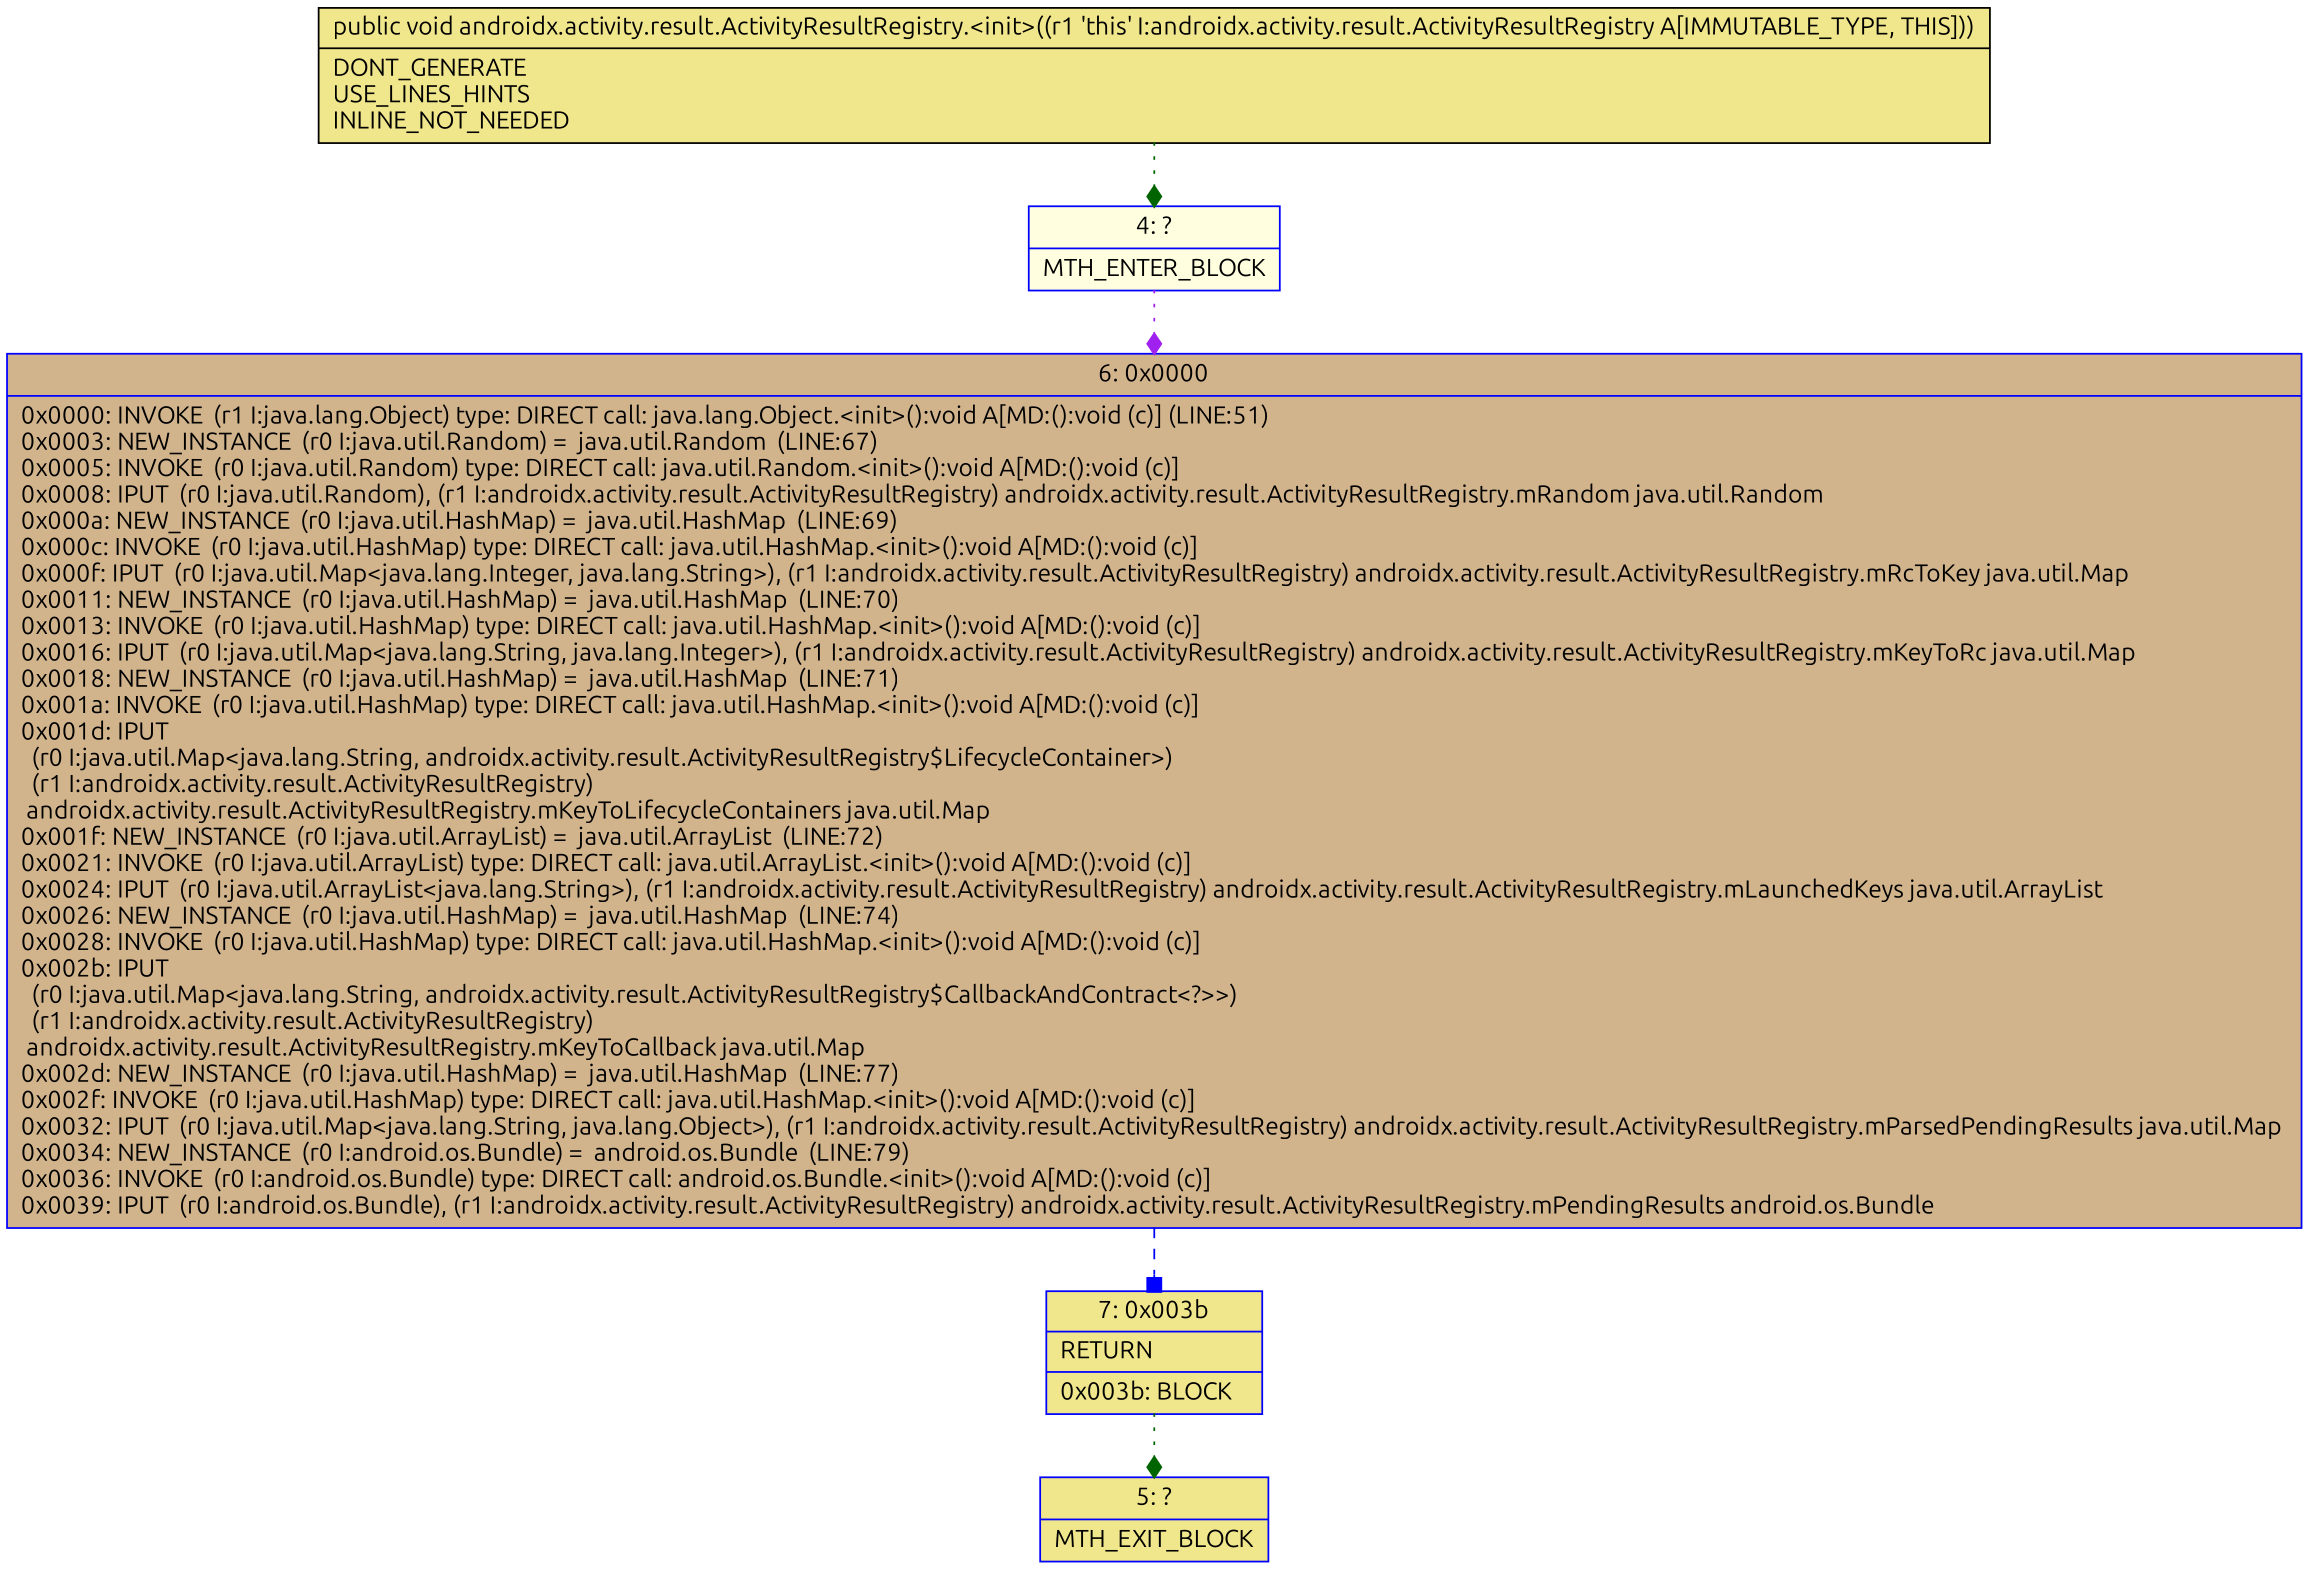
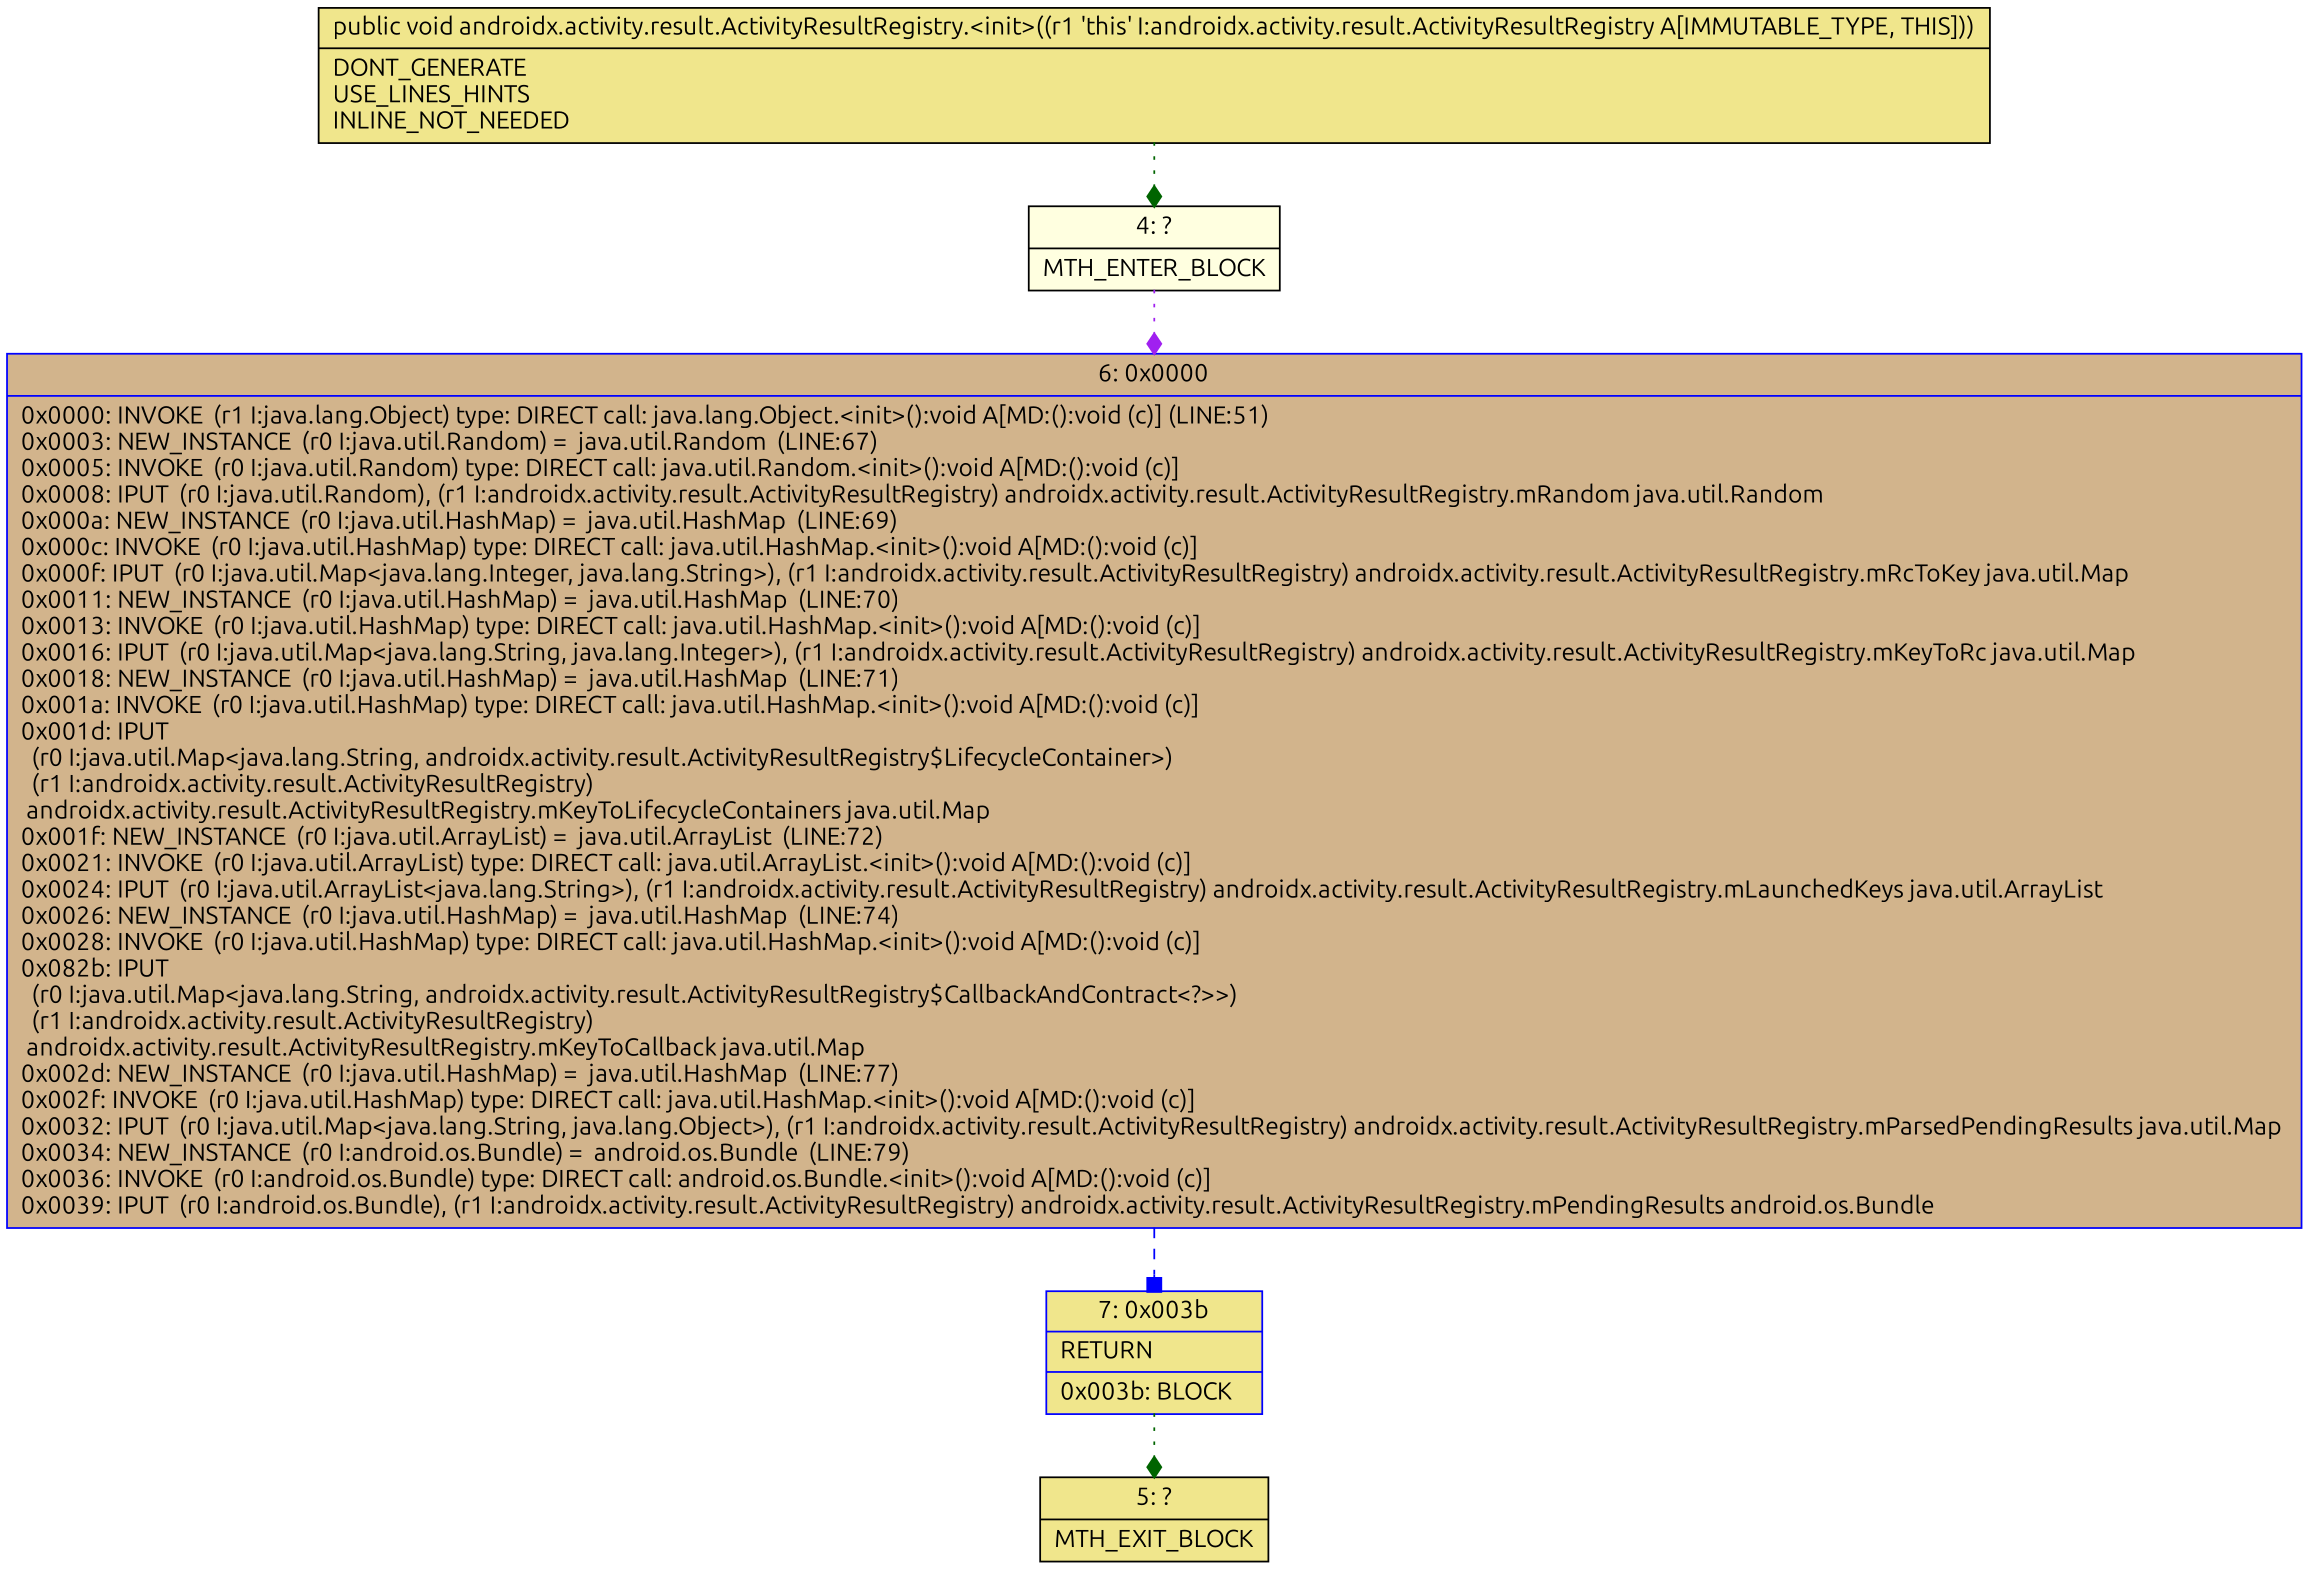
node "4: ?": color blue -> black
node "6: 0x0000": text "0x002b: IPUT" -> "0x082b: IPUT"
node "5: ?": color blue -> black
